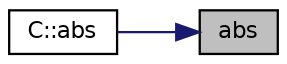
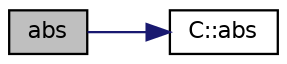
edge "C::abs" -> "abs": reversed
